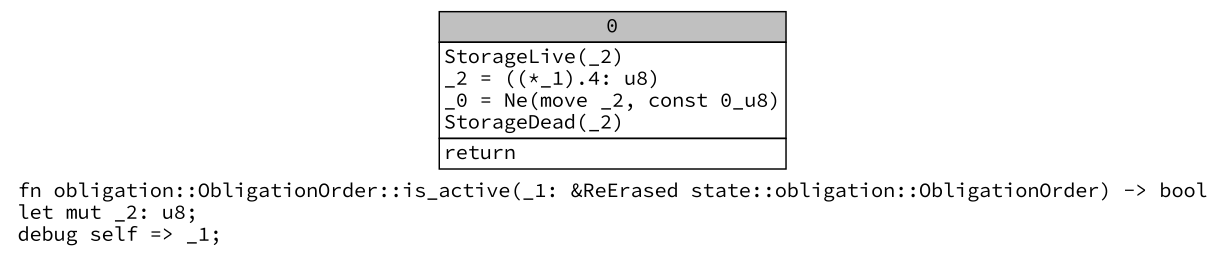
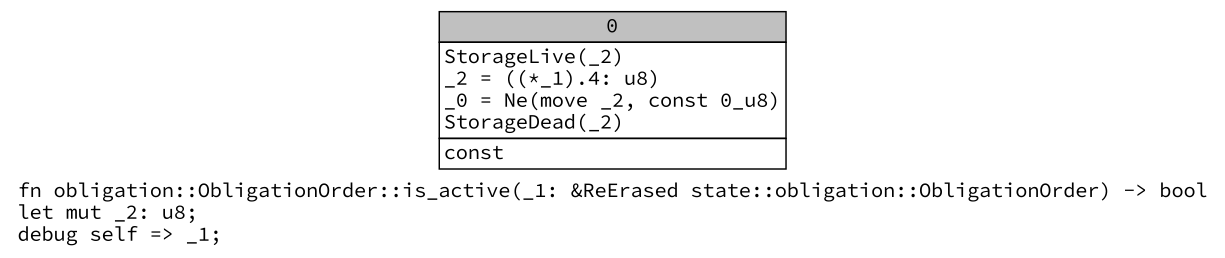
node "0": text "return" -> "const"
